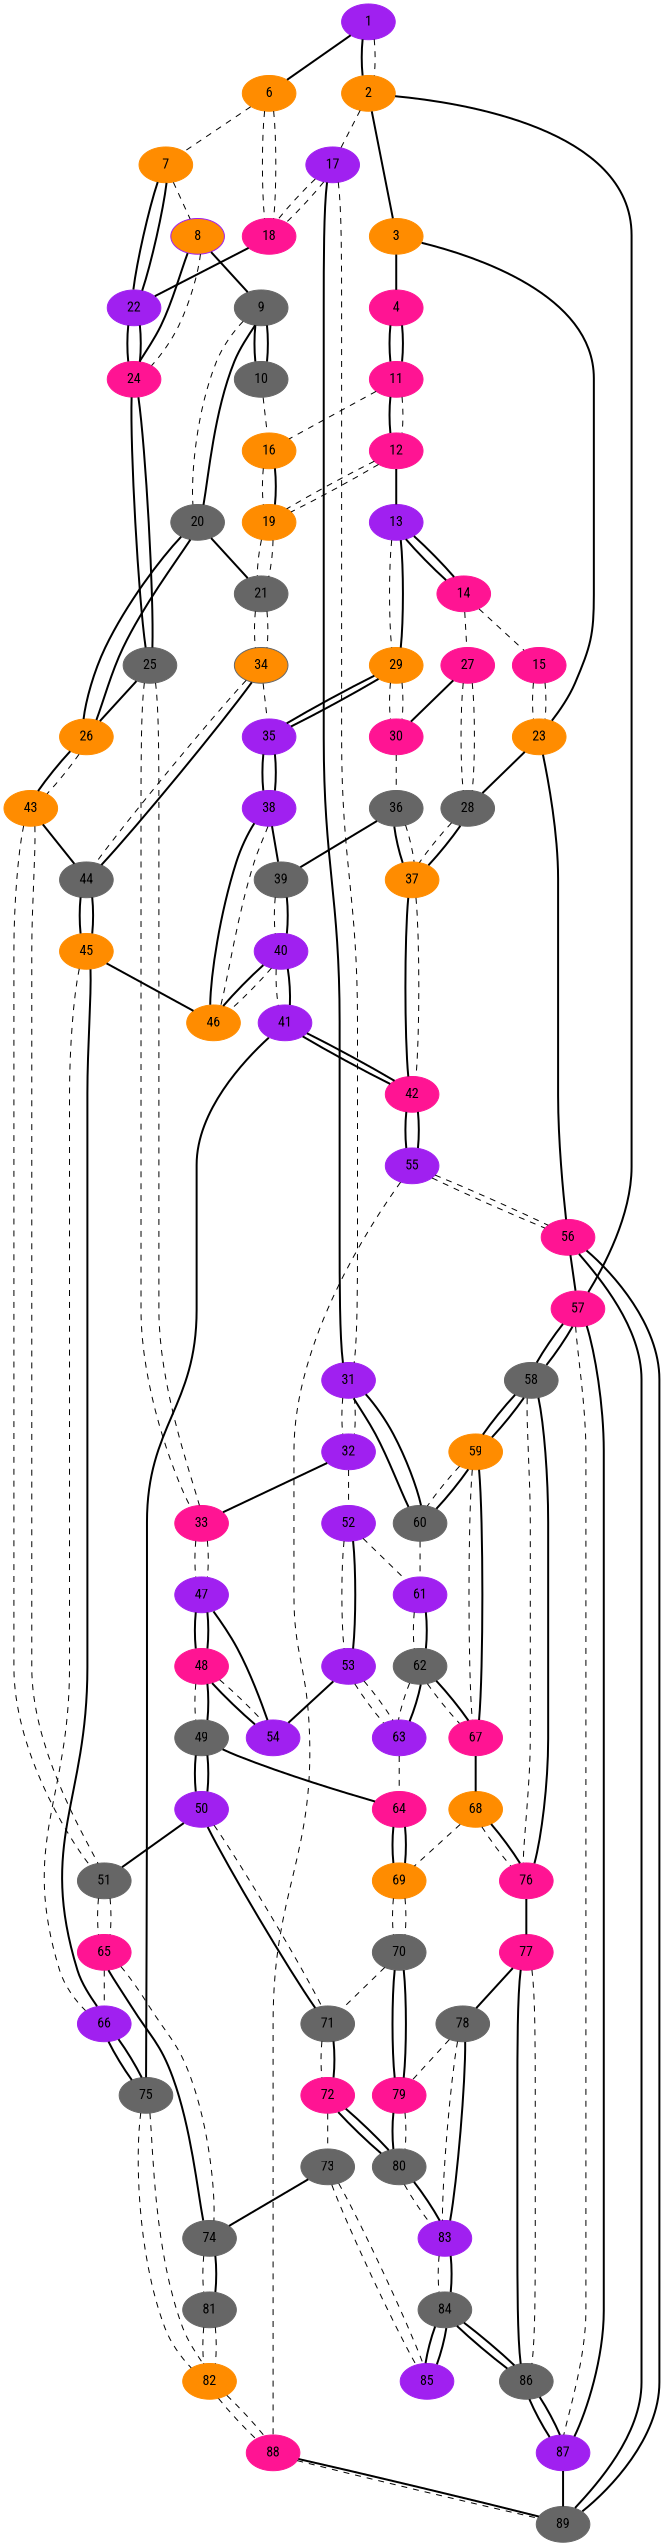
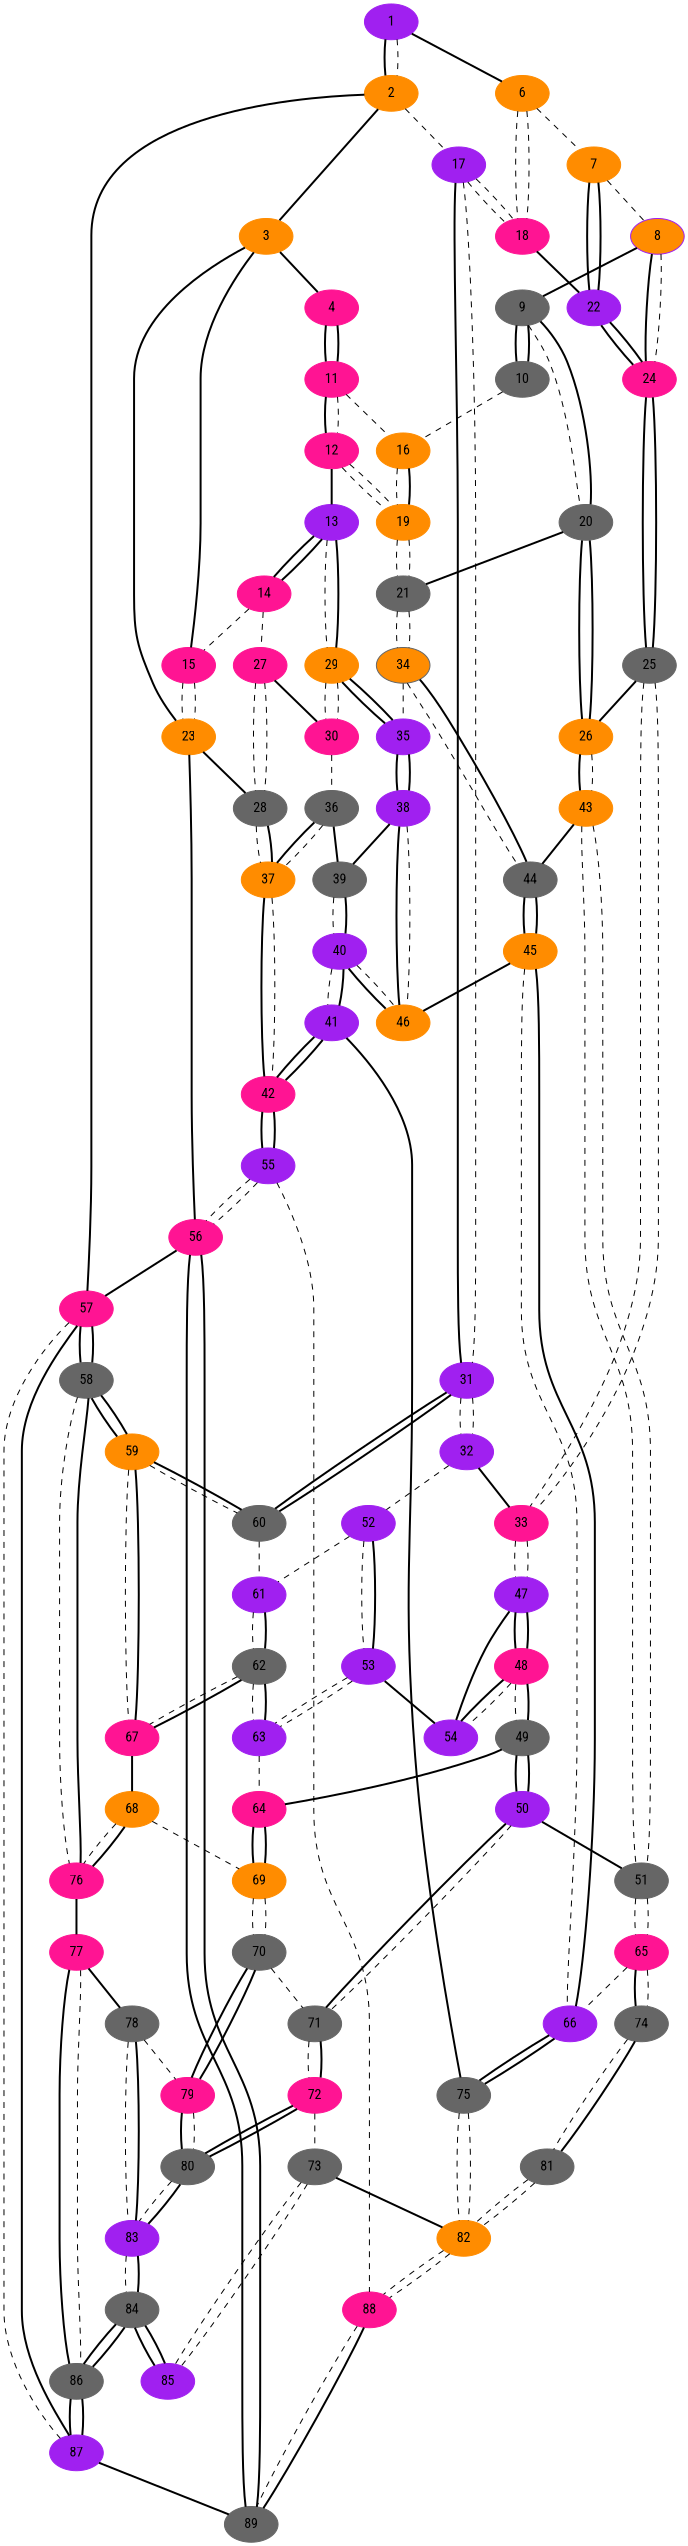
edge "3" -- "15": added
edge "73" -- "74": now "73" -- "82"
